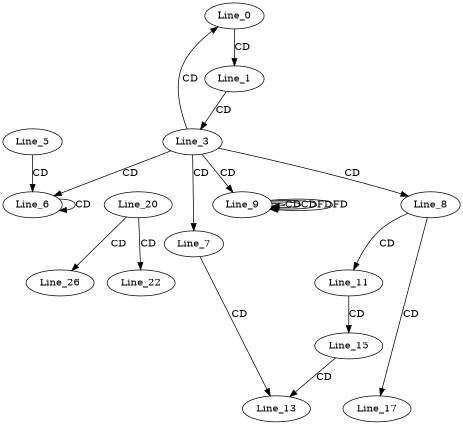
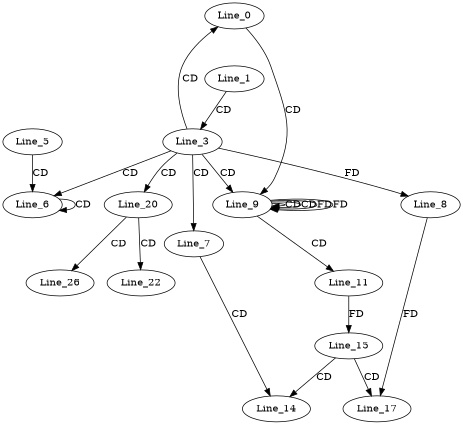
edge "Line_0" -> "Line_1": now "Line_0" -> "Line_9"
edge "Line_3" -> "Line_20": added, label "CD"
edge "Line_3" -> "Line_8": label "CD" -> "FD"
edge "Line_8" -> "Line_11": now "Line_9" -> "Line_11"
edge "Line_11" -> "Line_15": label "CD" -> "FD"
edge "Line_8" -> "Line_17": label "CD" -> "FD"
edge "Line_15" -> "Line_17": added, label "CD"
node "Line_13": label "Line_13" -> "Line_14"
